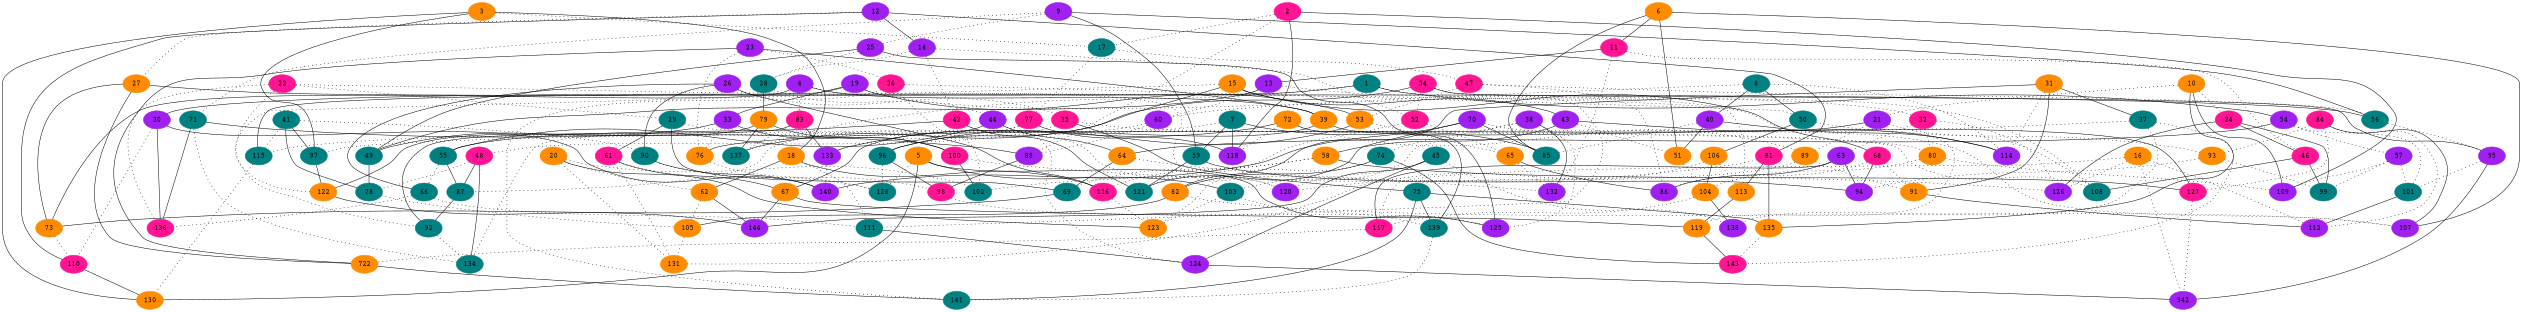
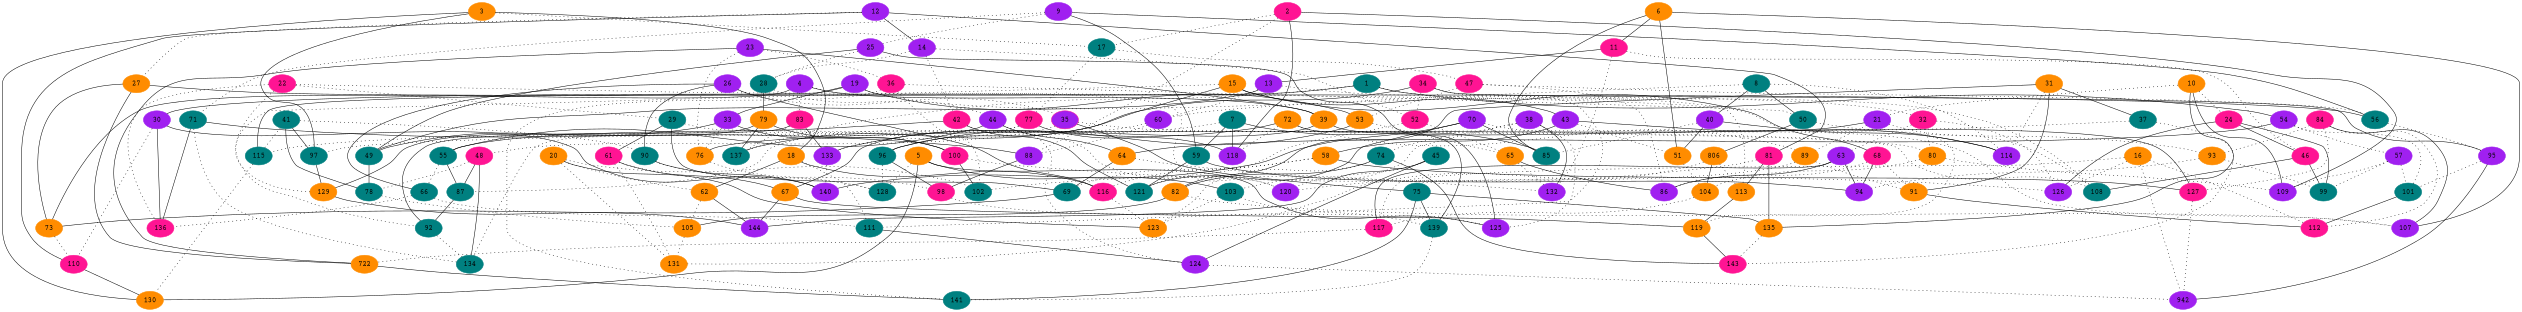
node "35": fillcolor deeppink -> purple
node "106": label "106" -> "806"
node "122": label "122" -> "129"
node "138": removed
node "112": fillcolor purple -> deeppink
edge "124" -- "942": style solid -> dotted
